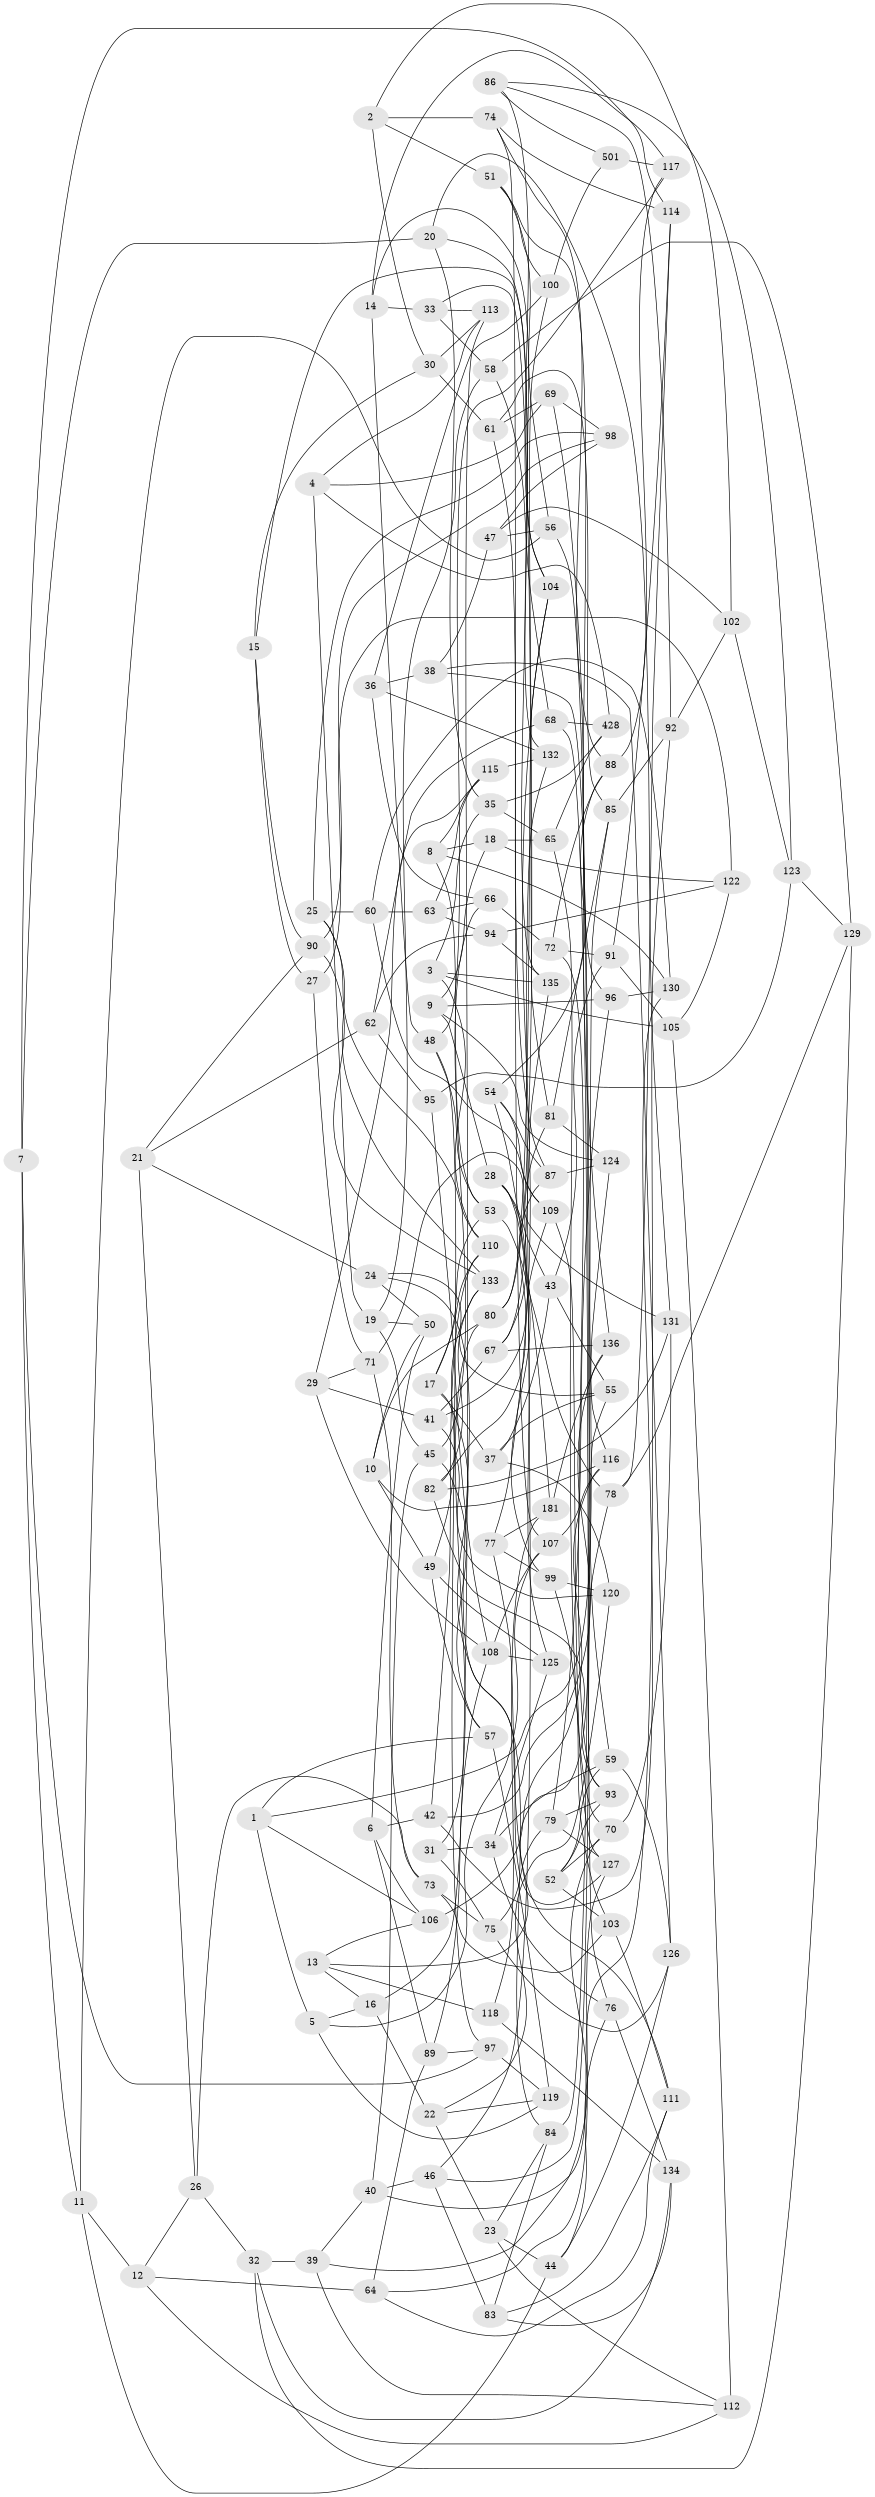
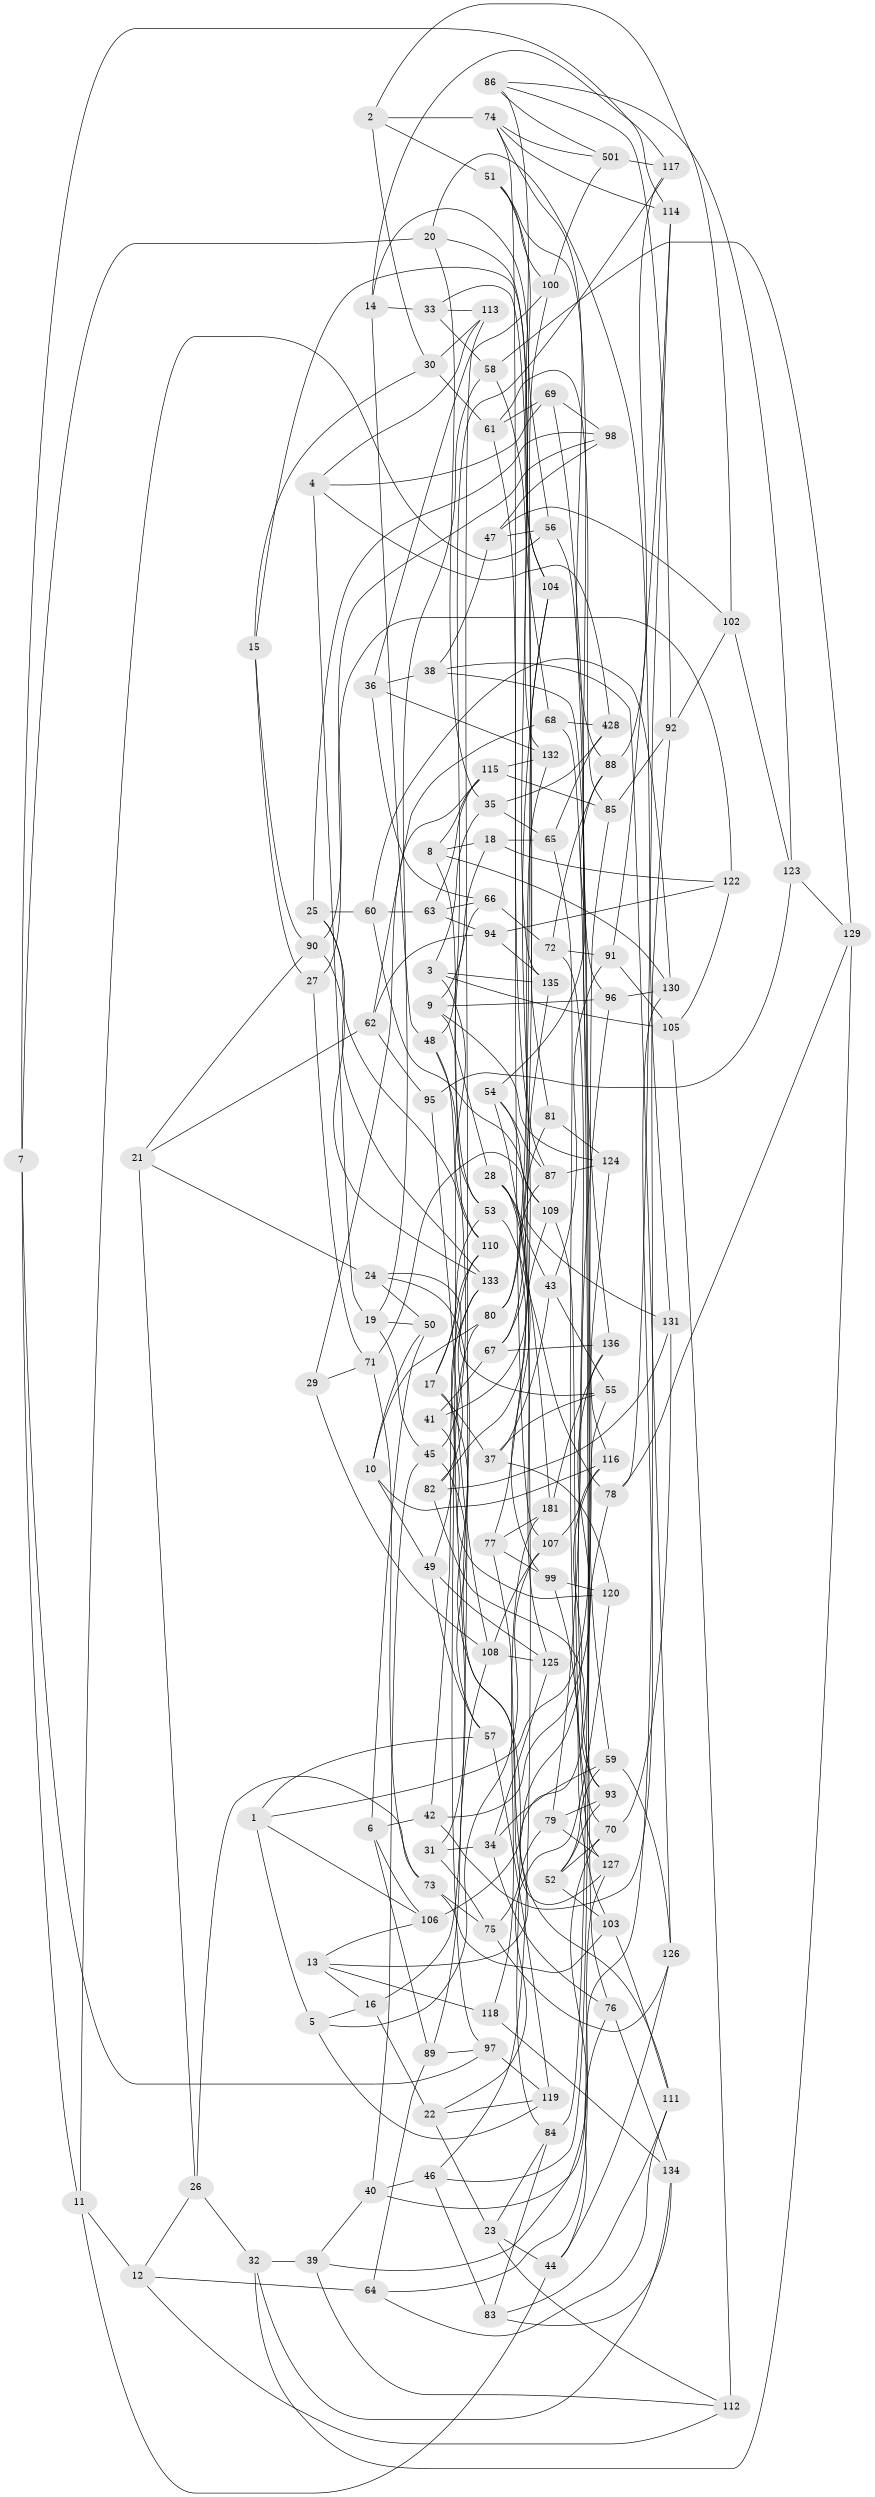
edge "74" -- "501": added
edge "85" -- "81": now "85" -- "115"
edge "29" -- "41": removed
